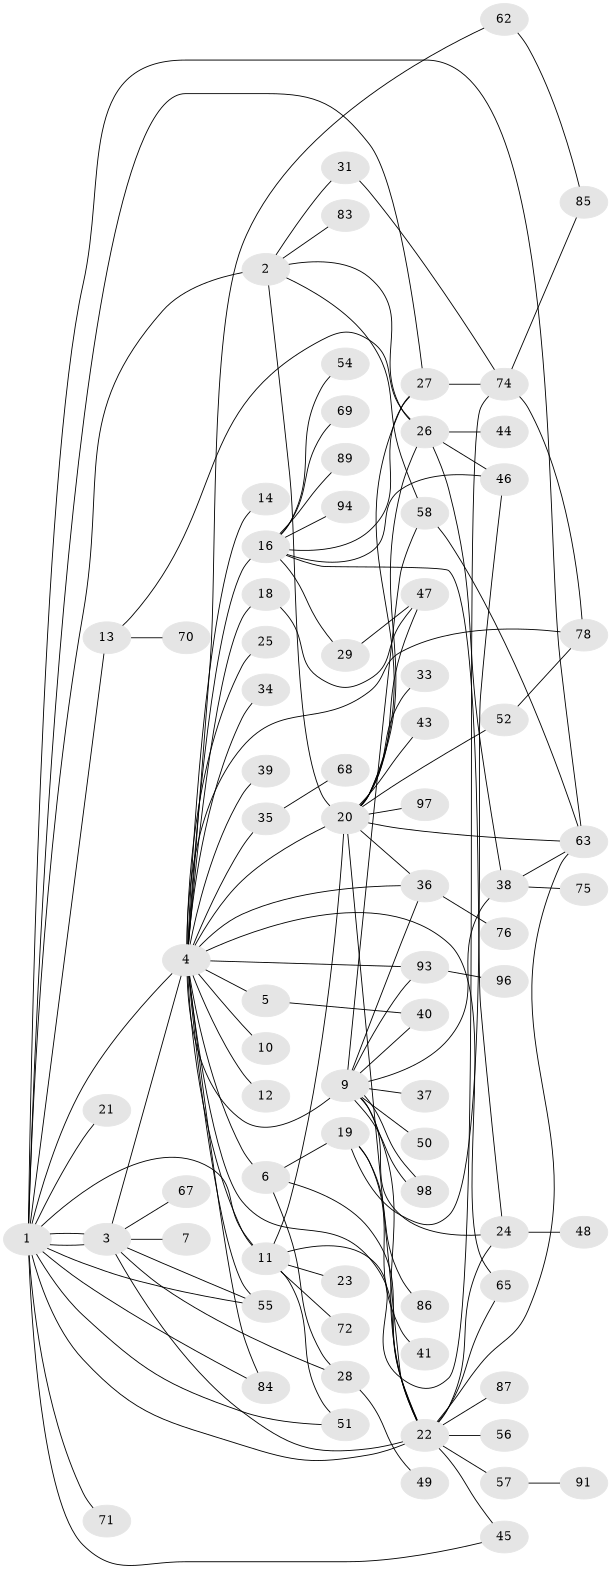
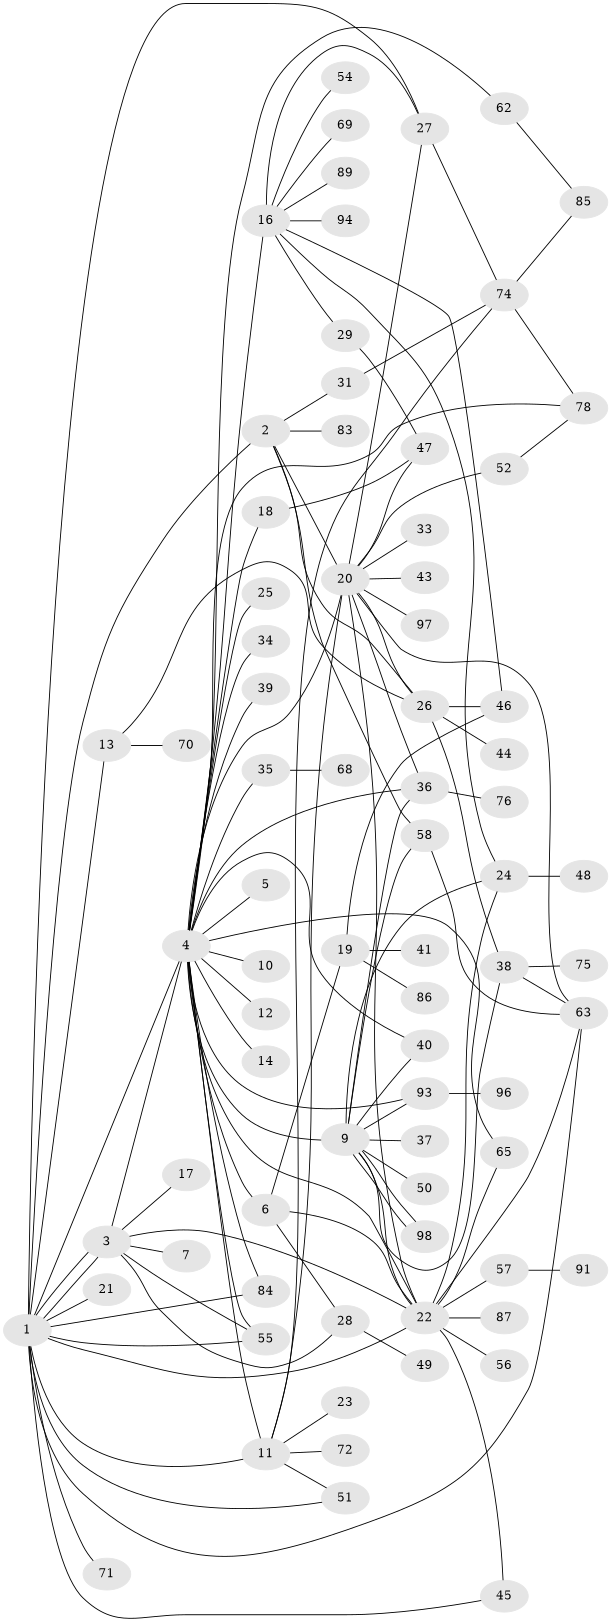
edge "5" -- "40": now "4" -- "40"
node "67": label "67" -> "17"
